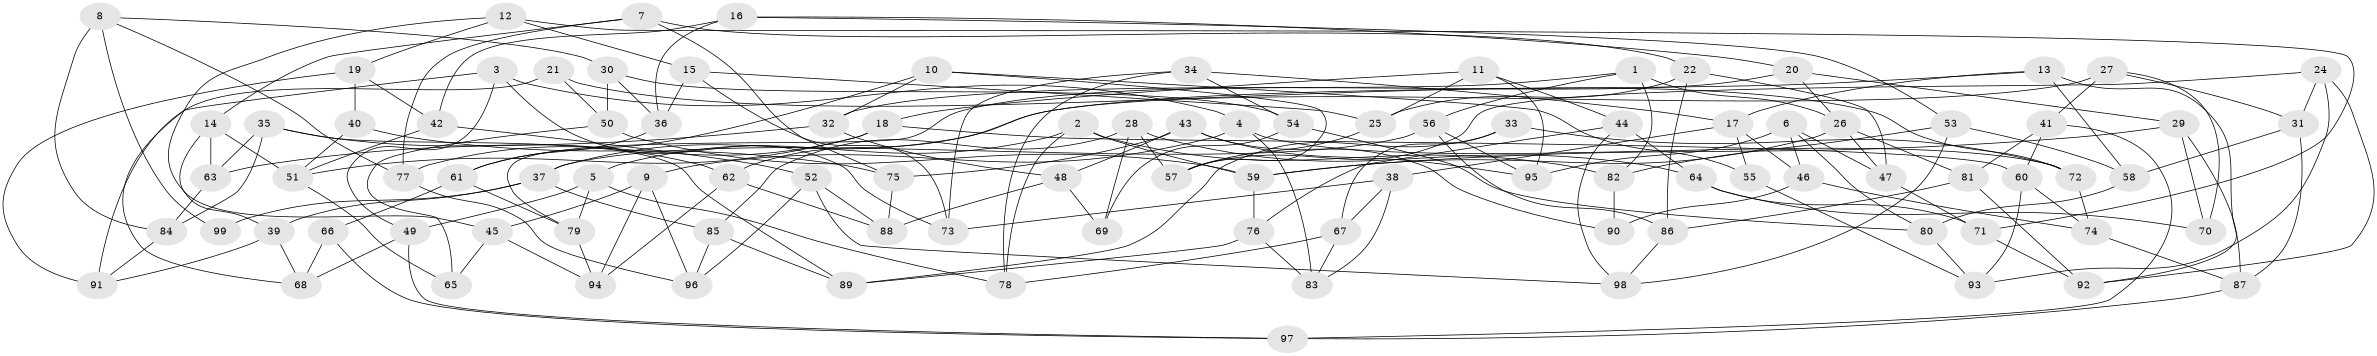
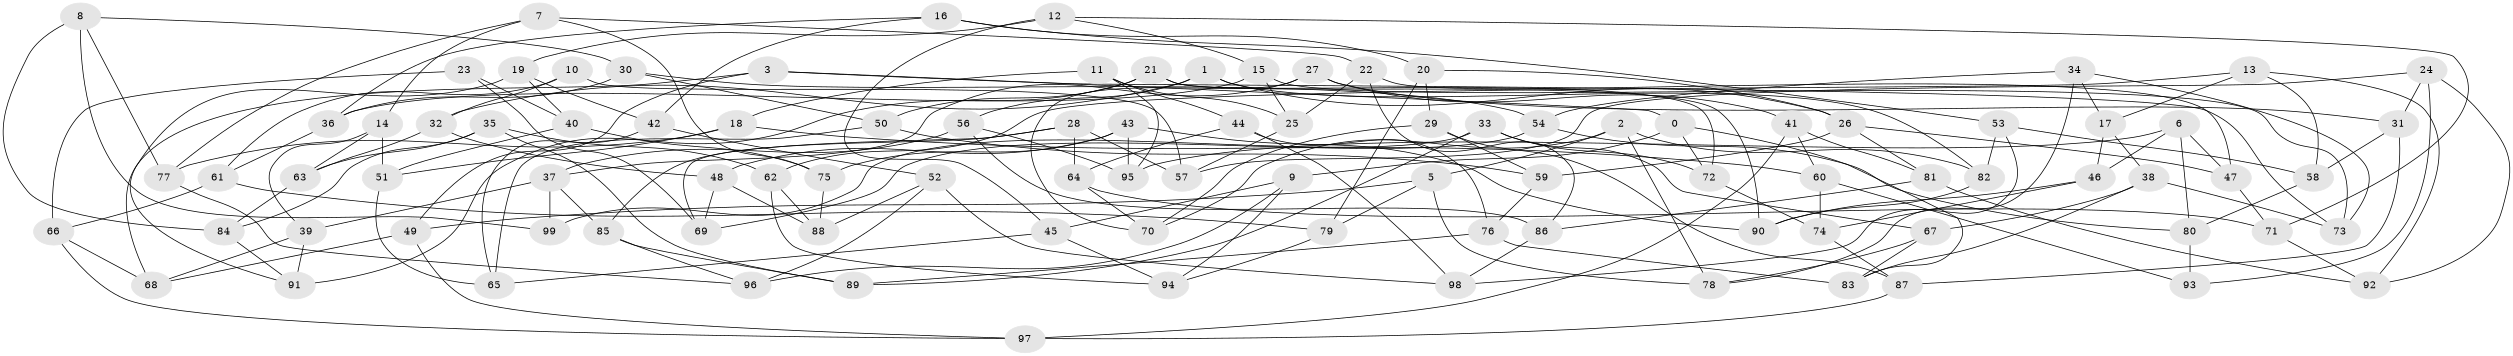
node "23": added
edge "21" -- "90": added
node "4": label "4" -> "0"
edge "42" -- "51": now "42" -- "65"
edge "2" -- "59": now "2" -- "70"
node "55": removed
edge "33" -- "99": added
